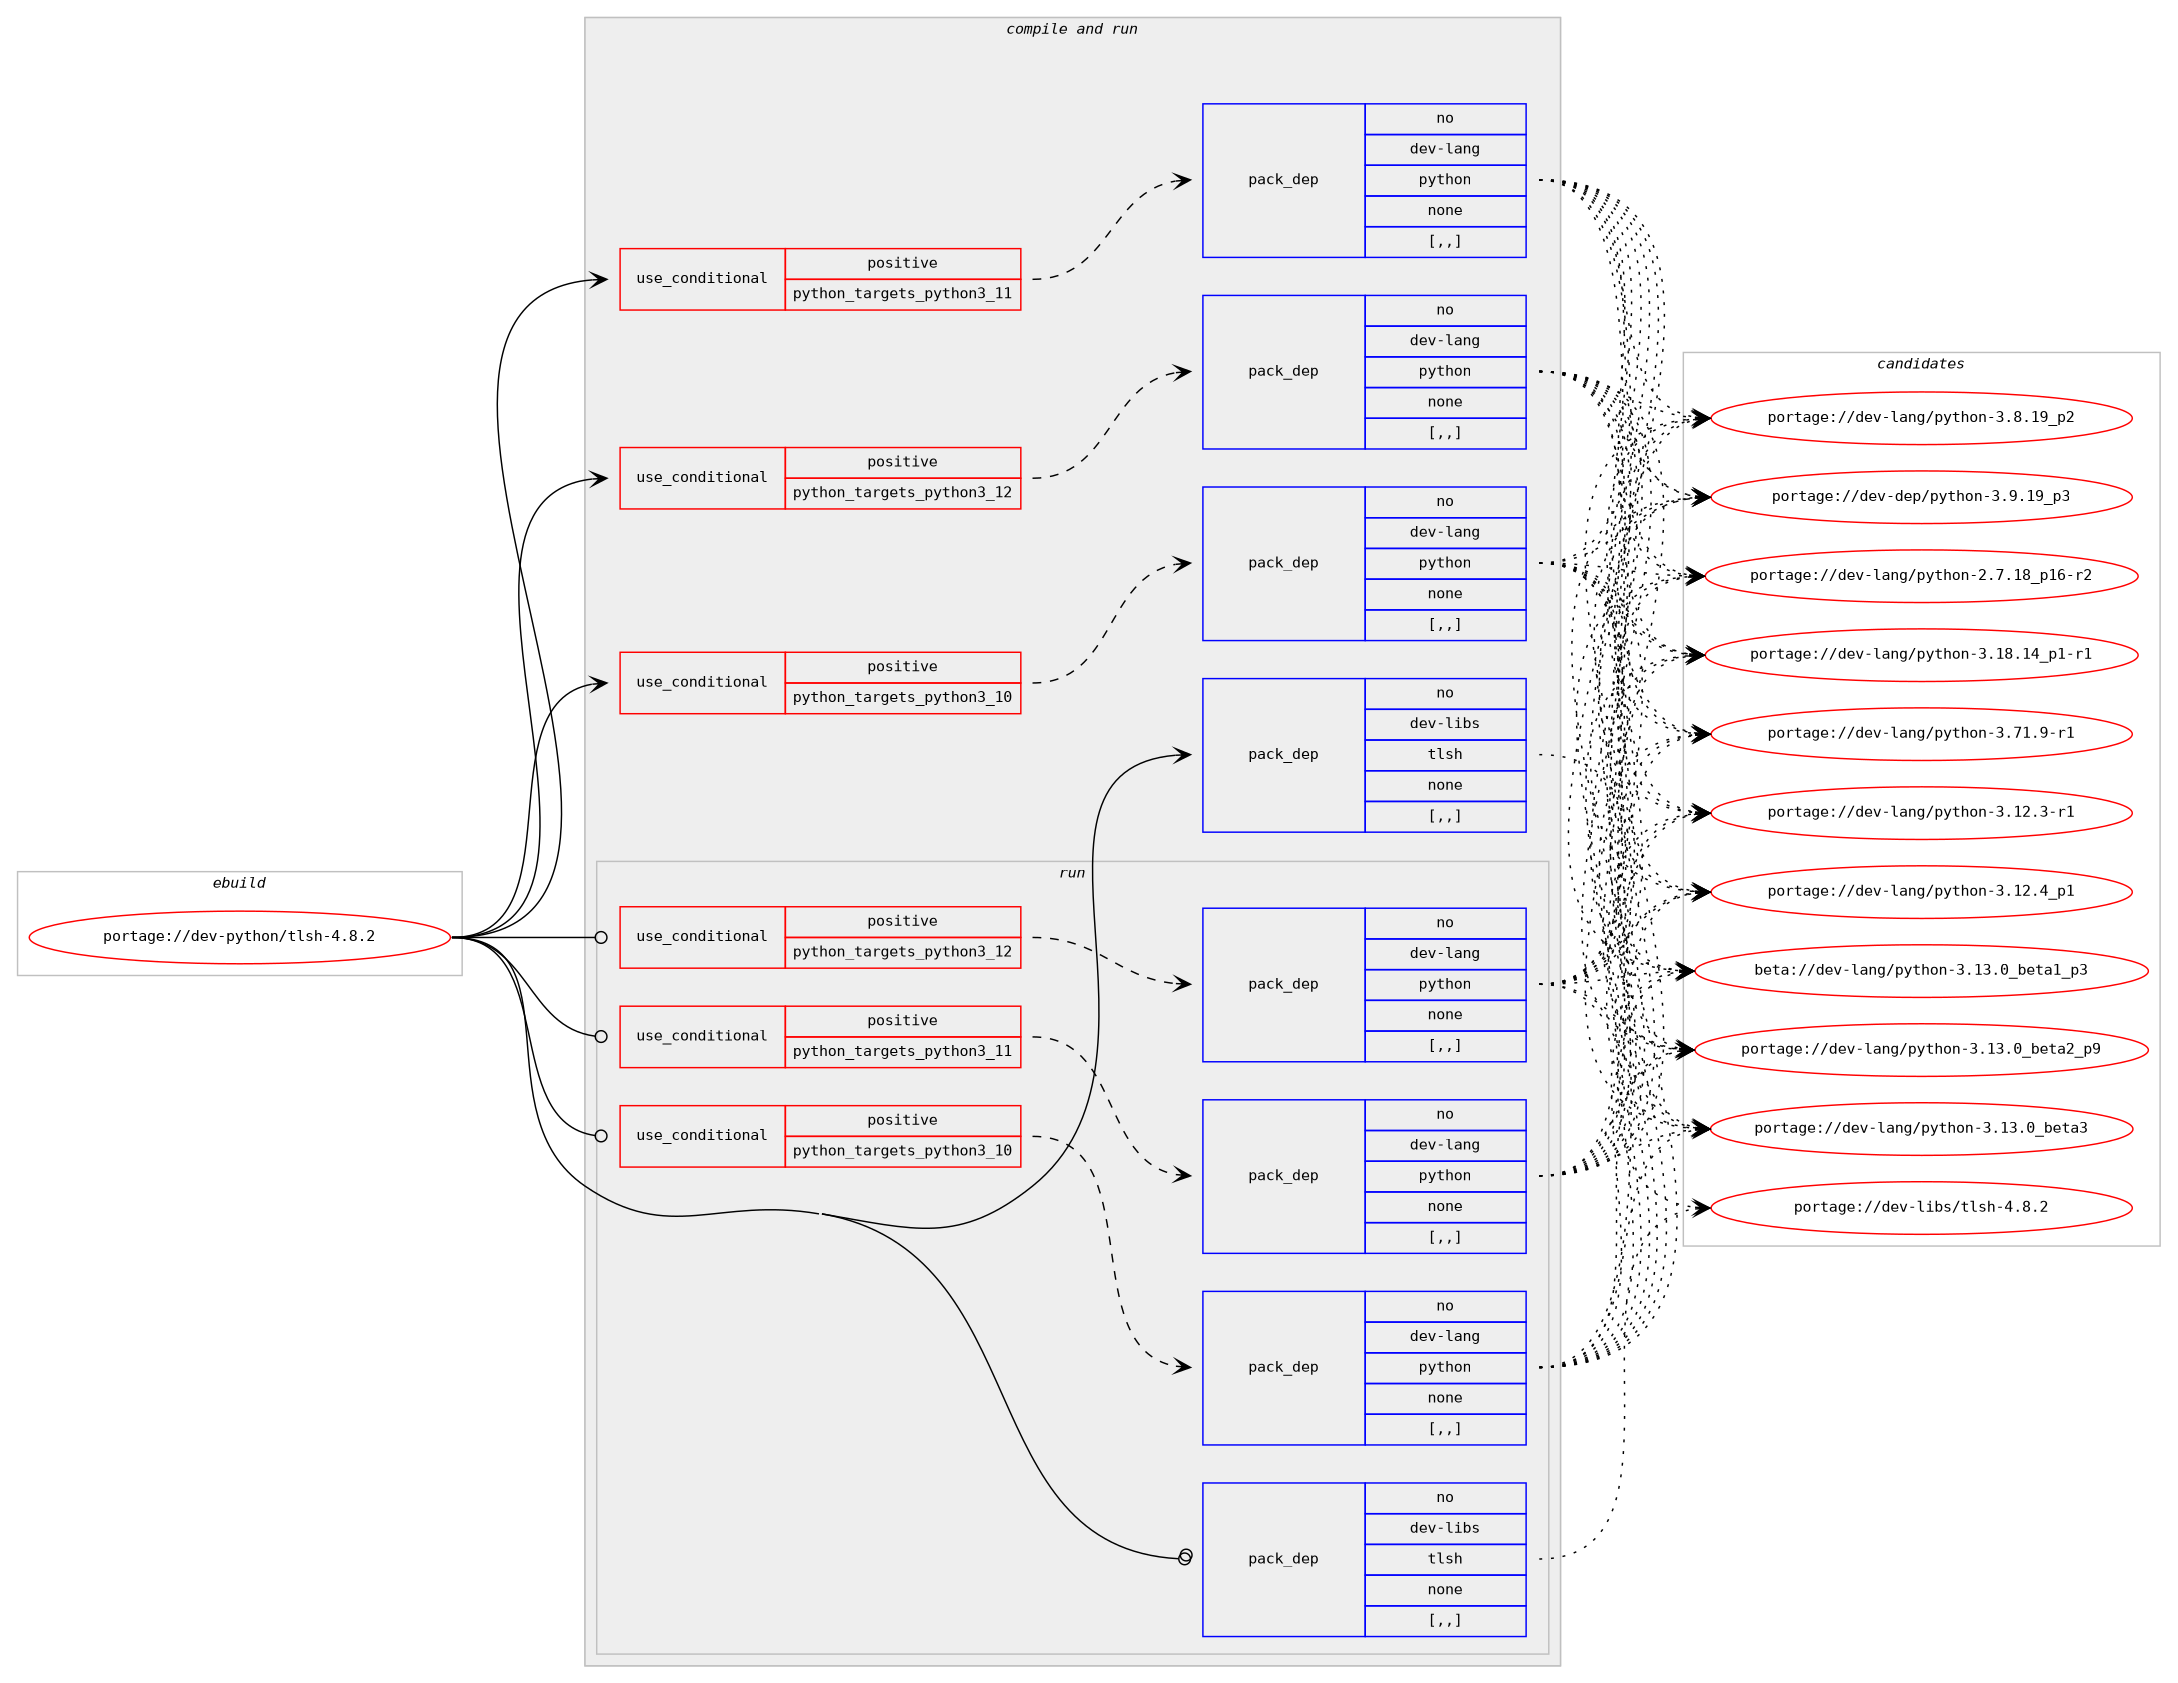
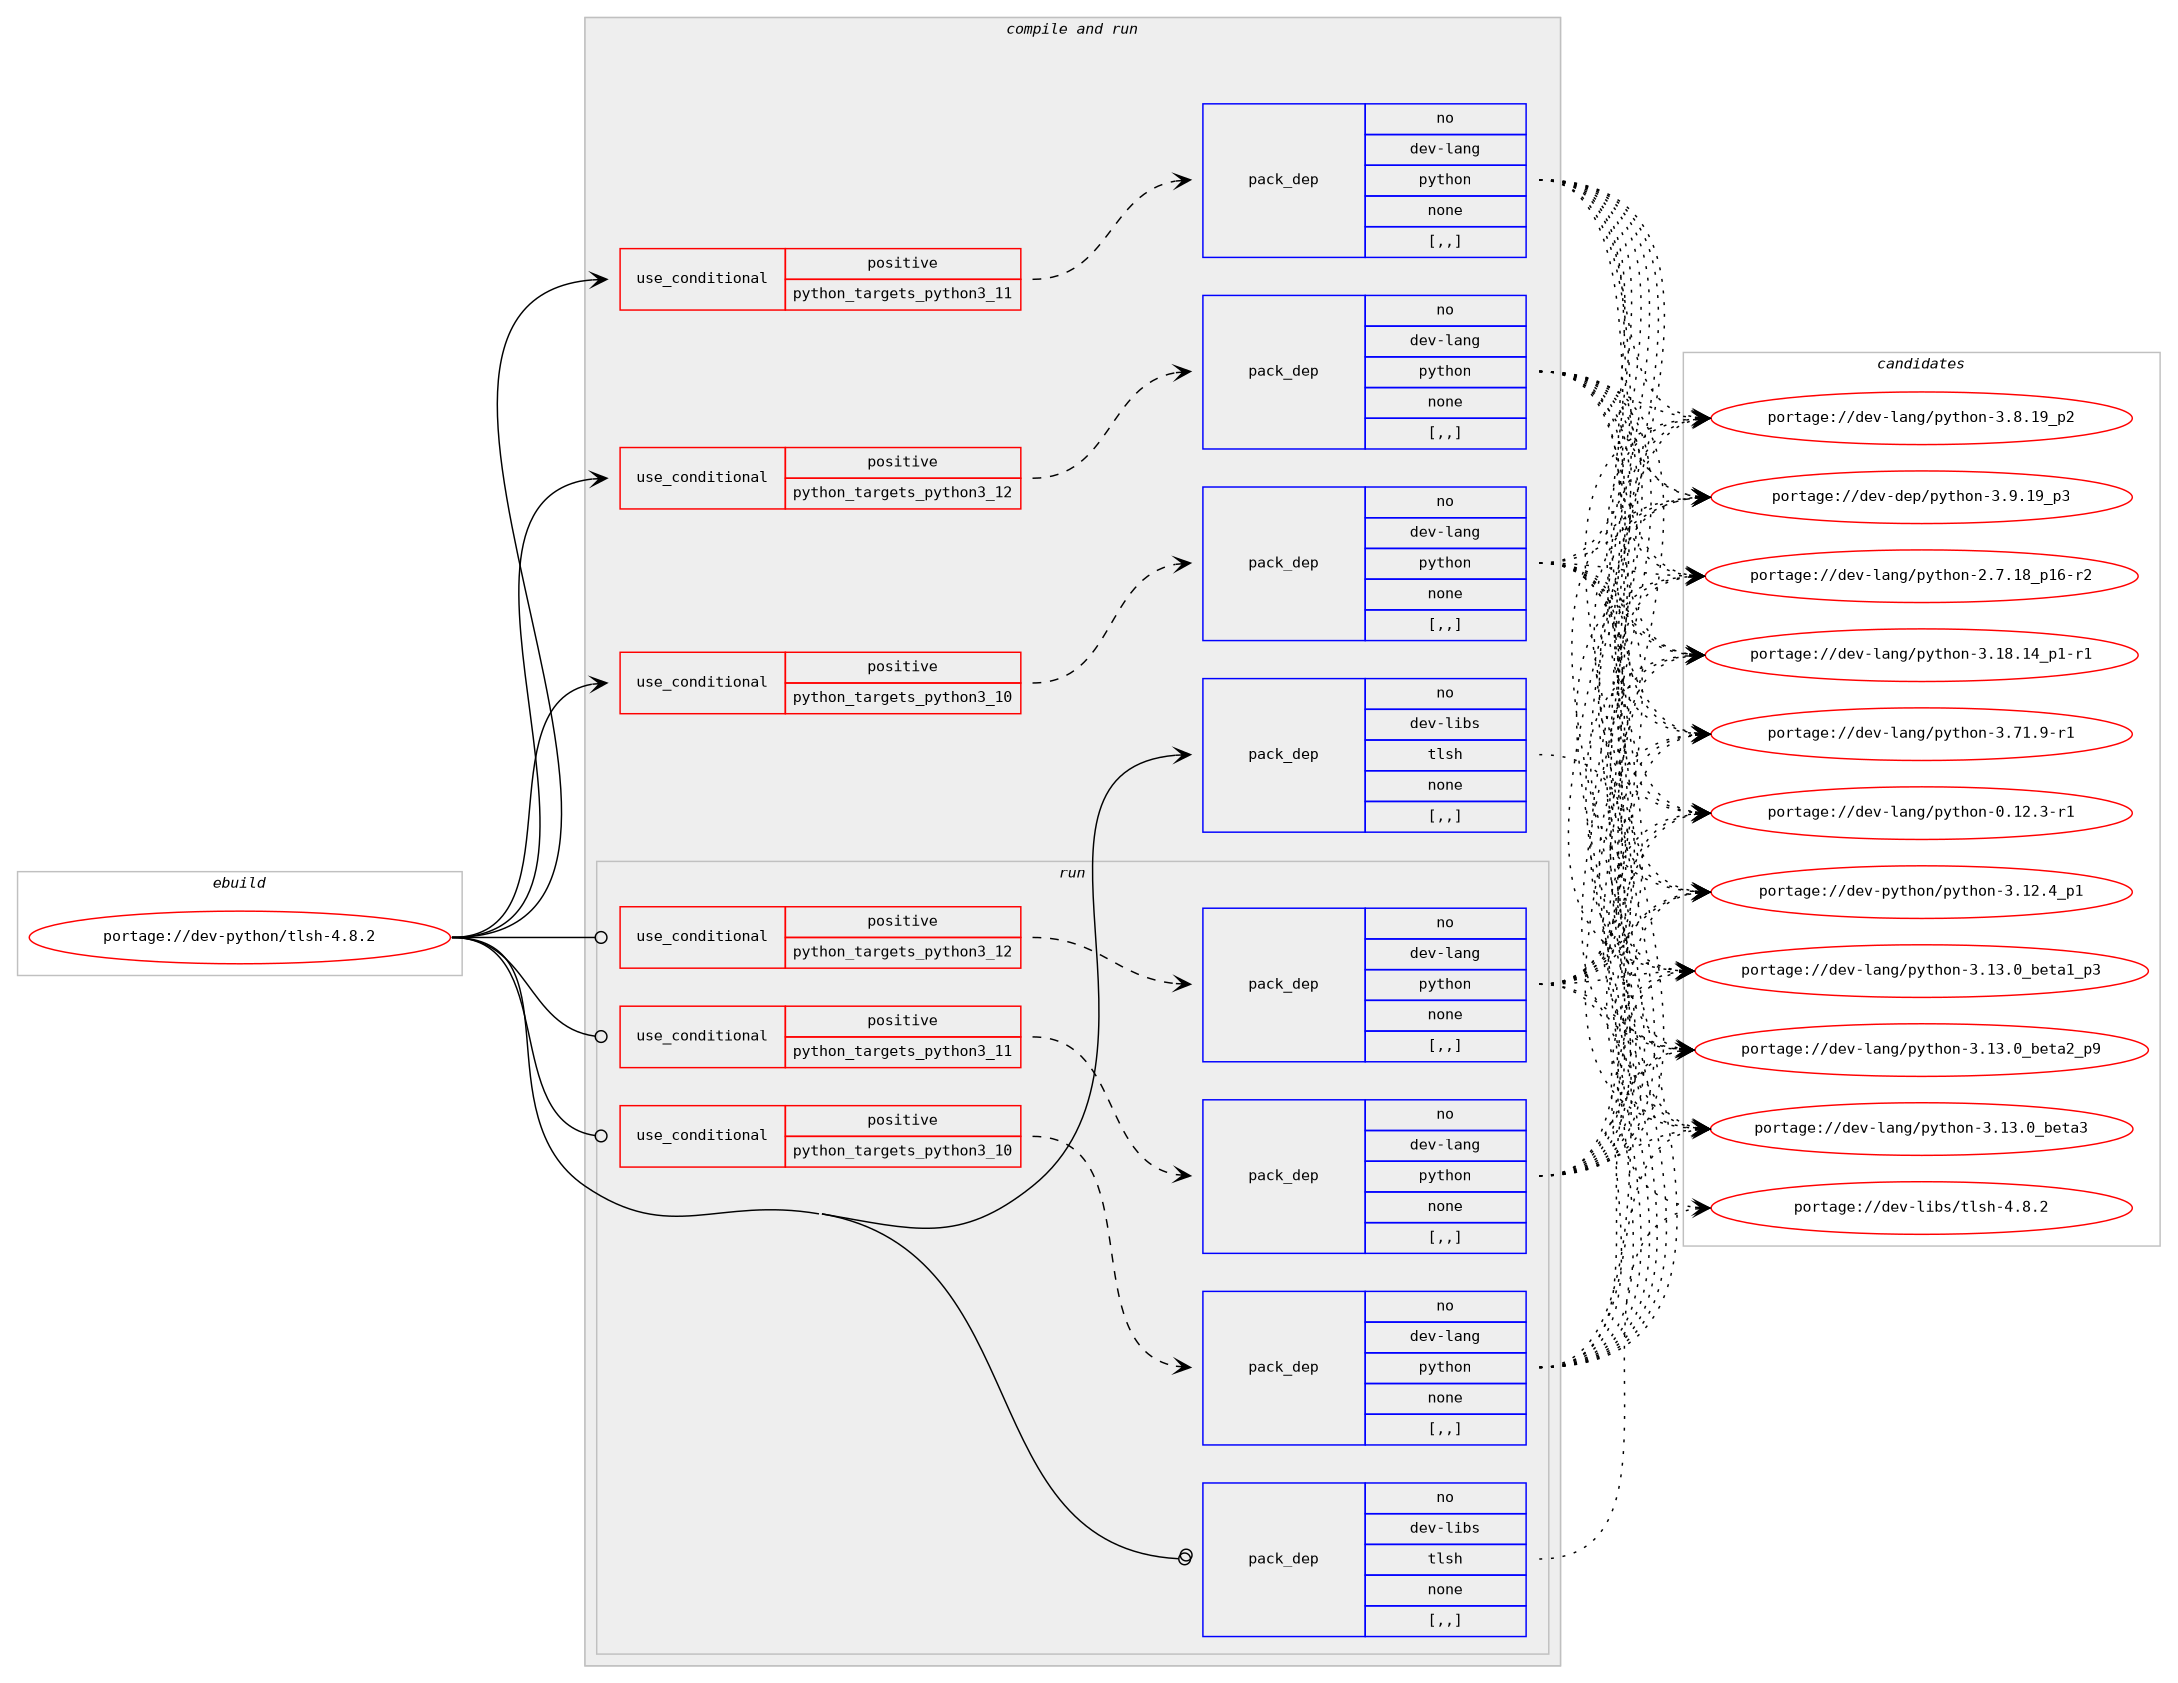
node "portage://dev-lang/python-3.12.3-r1": label "portage://dev-lang/python-3.12.3-r1" -> "portage://dev-lang/python-0.12.3-r1"
node "portage://dev-lang/python-3.12.4_p1": label "portage://dev-lang/python-3.12.4_p1" -> "portage://dev-python/python-3.12.4_p1"
node "beta://dev-lang/python-3.13.0_beta1_p3": label "beta://dev-lang/python-3.13.0_beta1_p3" -> "portage://dev-lang/python-3.13.0_beta1_p3"
